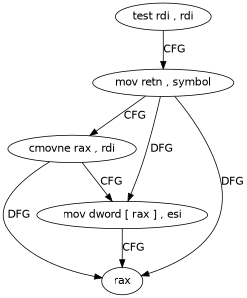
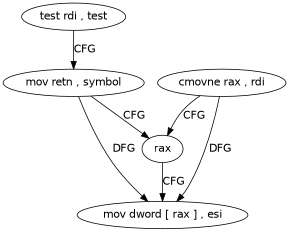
node "test rdi , rdi": label "test rdi , rdi" -> "test rdi , test"
edge "mov retn , symbol" -> "cmovne rax , rdi": removed, label "CFG"
edge "cmovne rax , rdi" -> "mov dword [ rax ] , esi": label "CFG" -> "DFG"
edge "mov retn , symbol" -> "rax": label "DFG" -> "CFG"
edge "cmovne rax , rdi" -> "rax": label "DFG" -> "CFG"
edge "mov dword [ rax ] , esi" -> "rax": reversed
